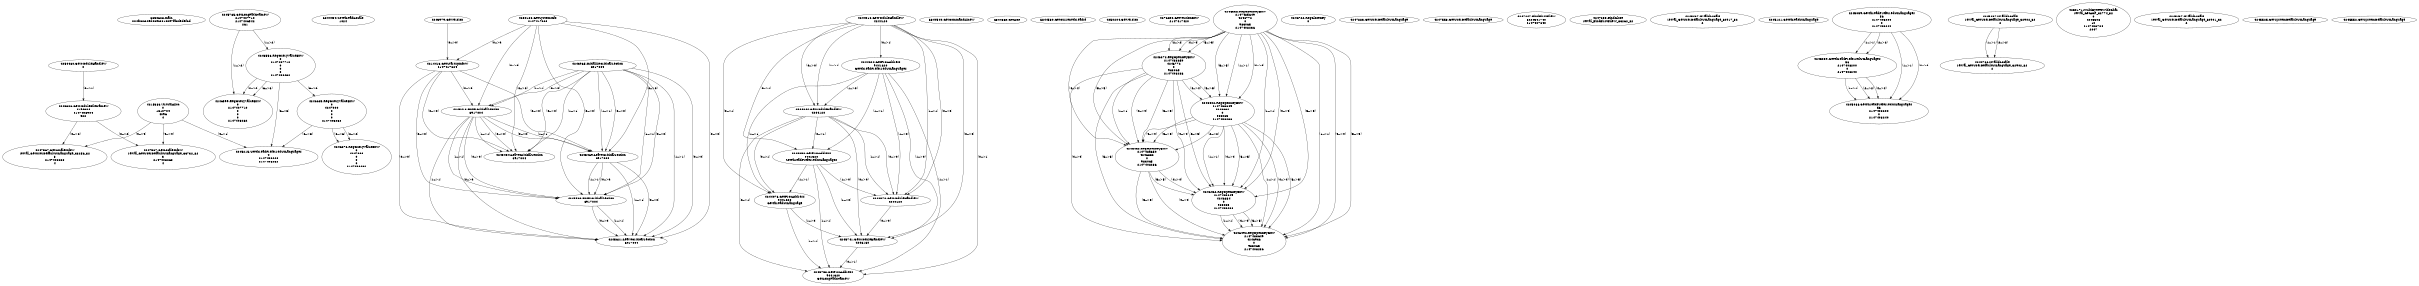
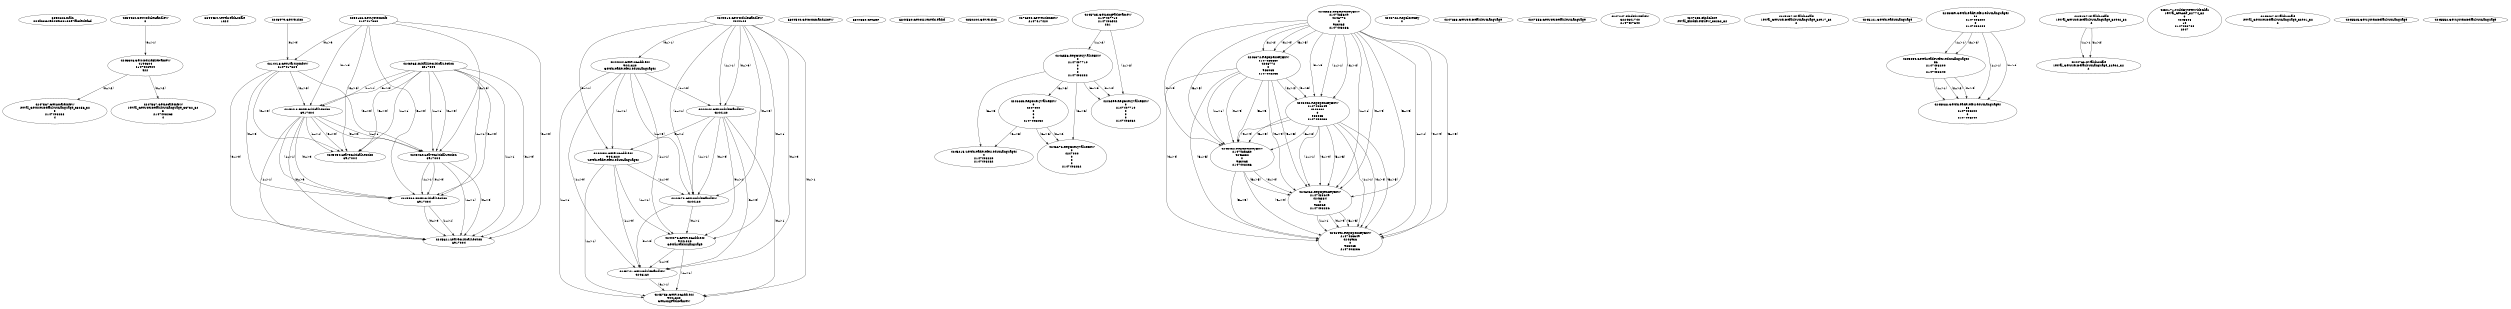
edge "4246556.RegQueryValueExW 0 2147407710 0 0 0 2147408232" -> "4246676.RegQueryValueExW 0 4247000 0 0 0 2147408232": added, label "(6-->6)"
node "4215383.VirtualAlloc 0 1310704 4096 4": removed
edge "4244070.GetModuleHandleW 4244120" -> "4244076.GetProcAddress 9441320 GetThreadUILanguage": added, label "(0-->1)"
